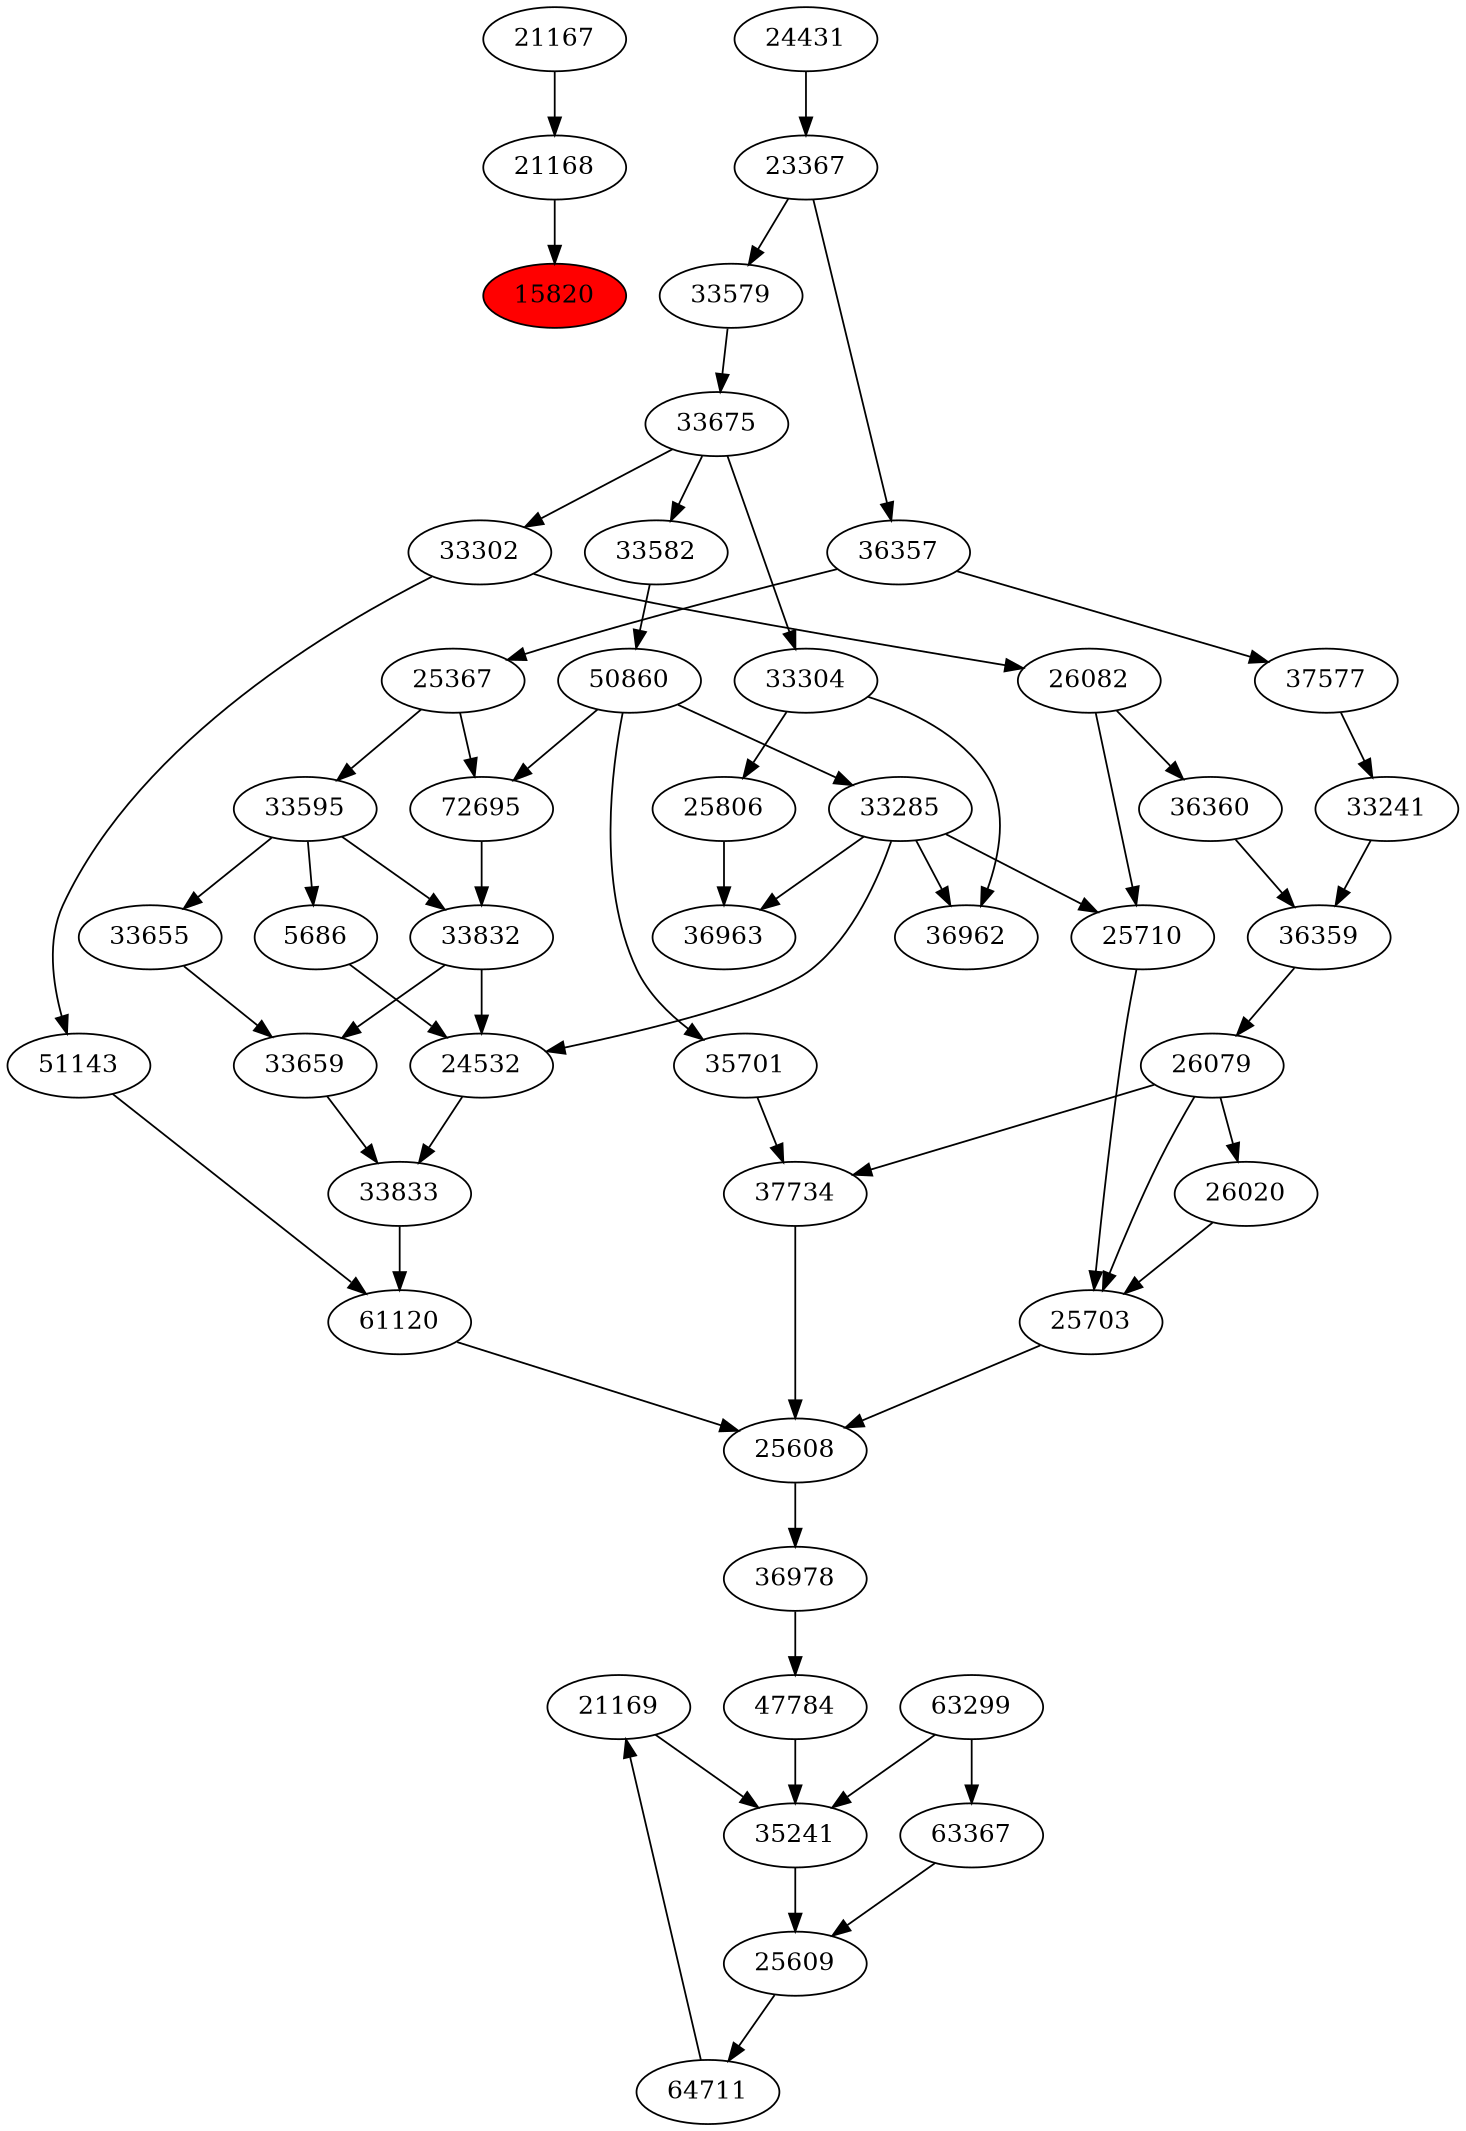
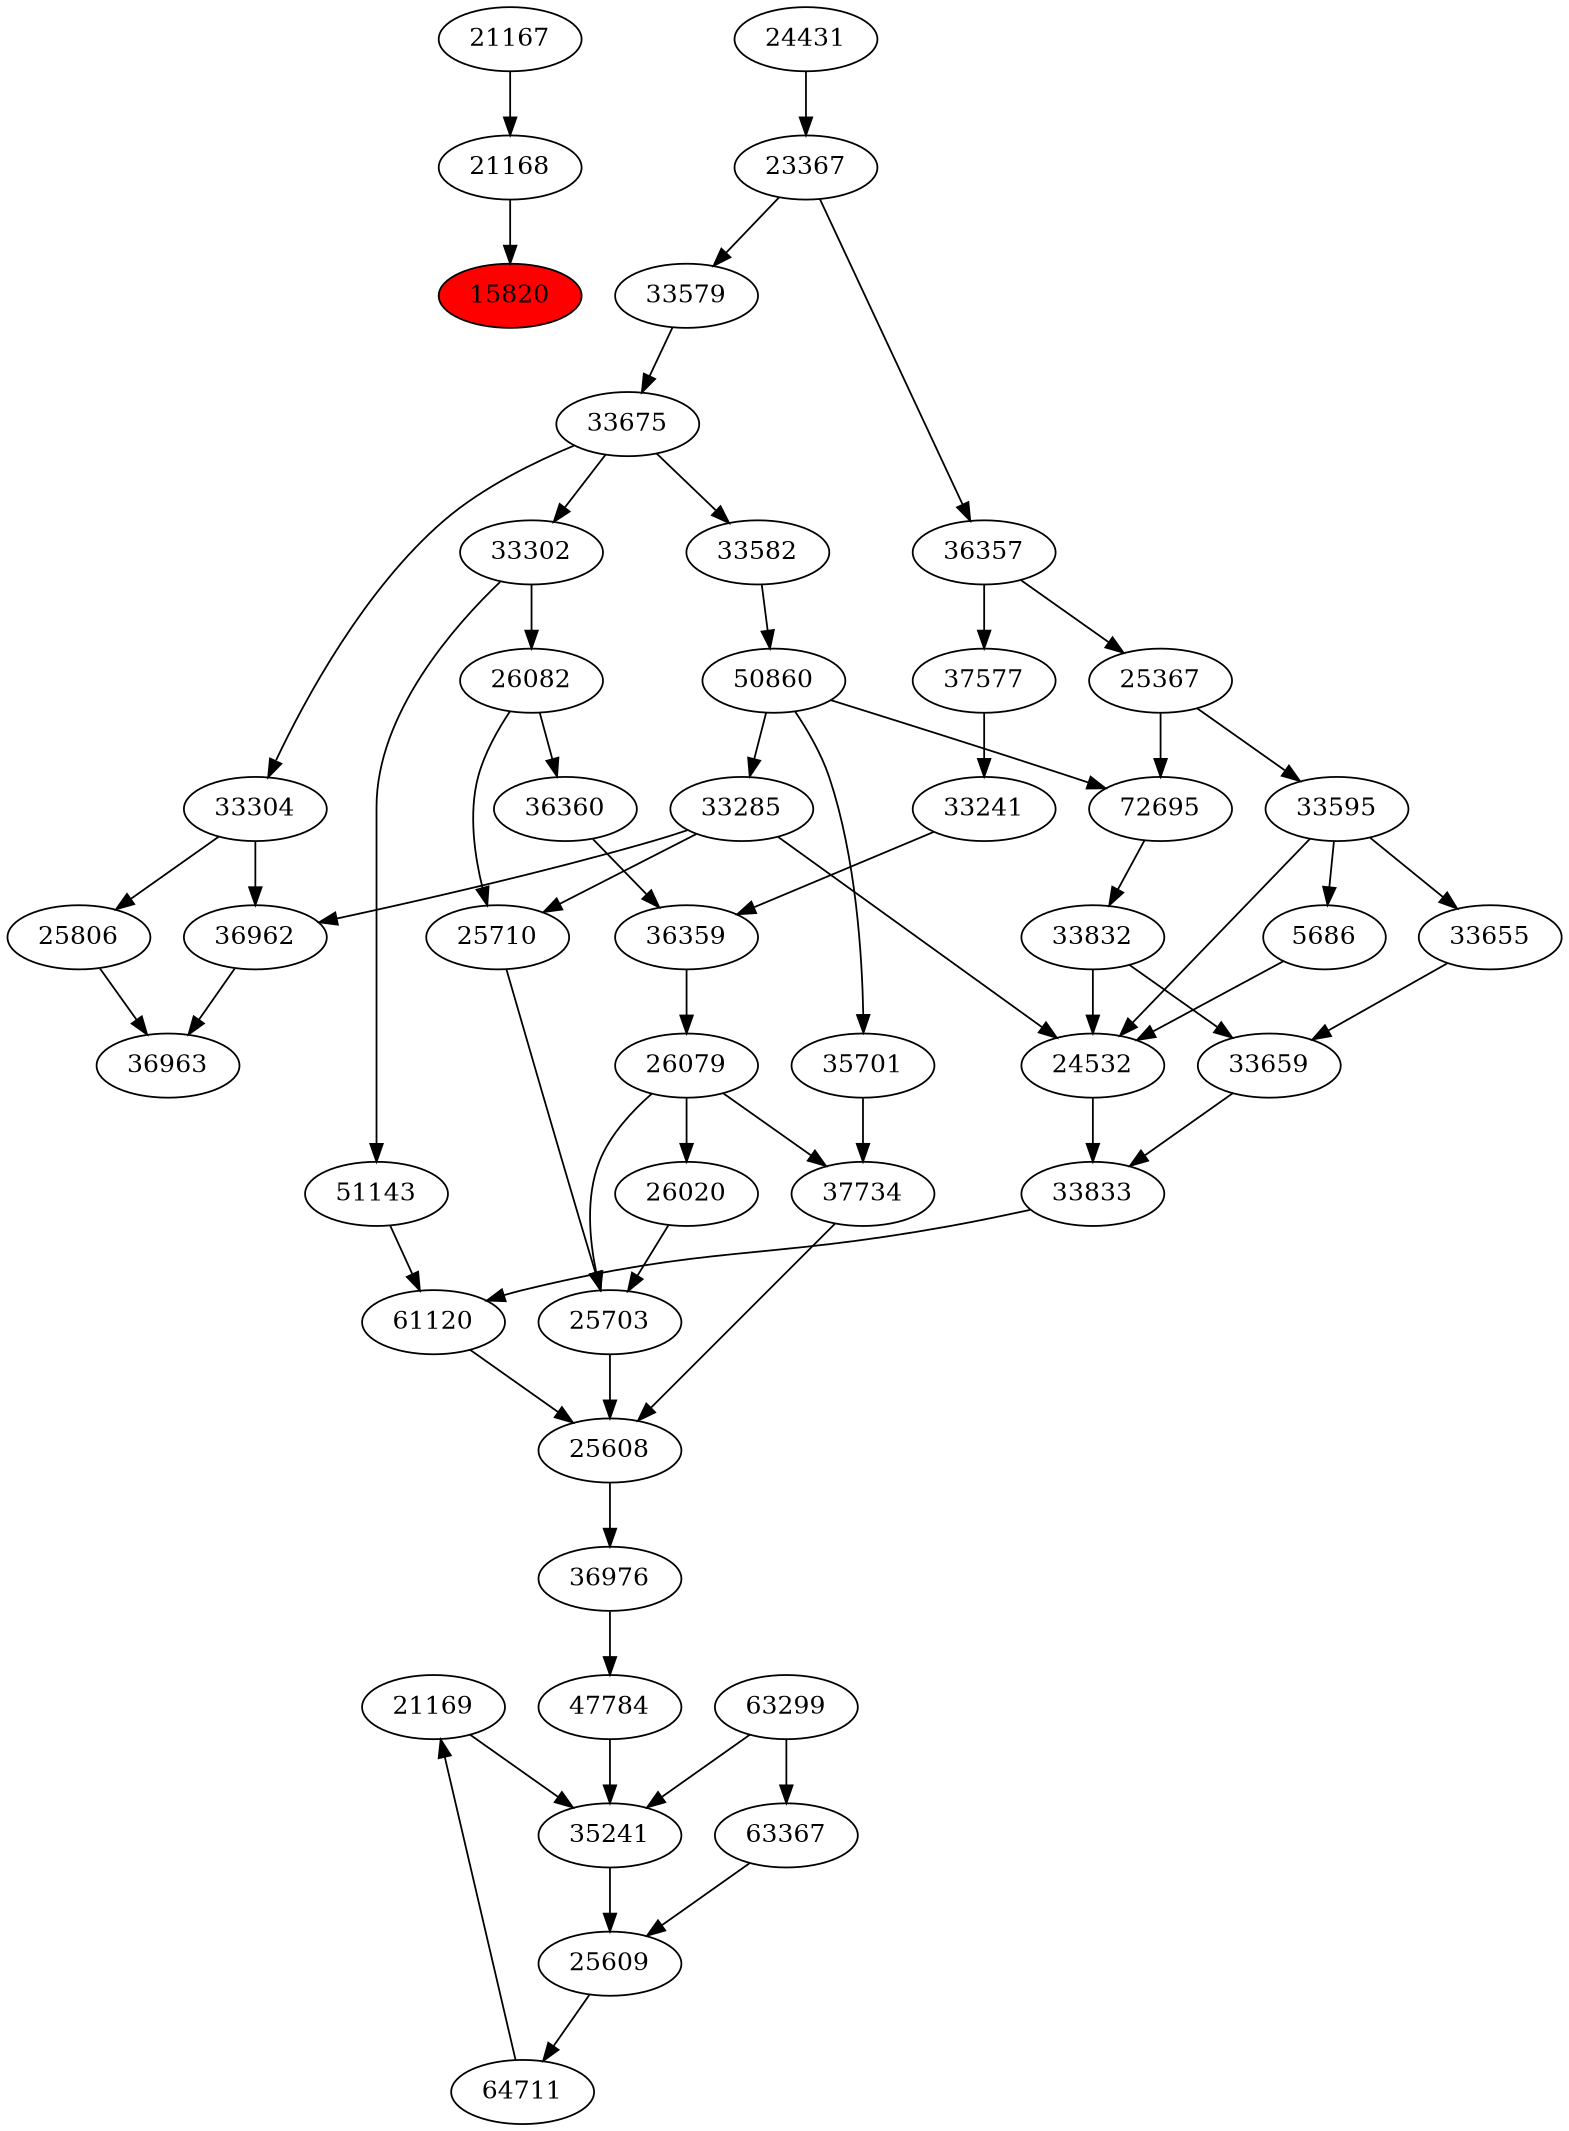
edge "33595" -> "33832": now "33595" -> "24532"
edge "33285" -> "36963": now "36962" -> "36963"
node "36978": label "36978" -> "36976"
